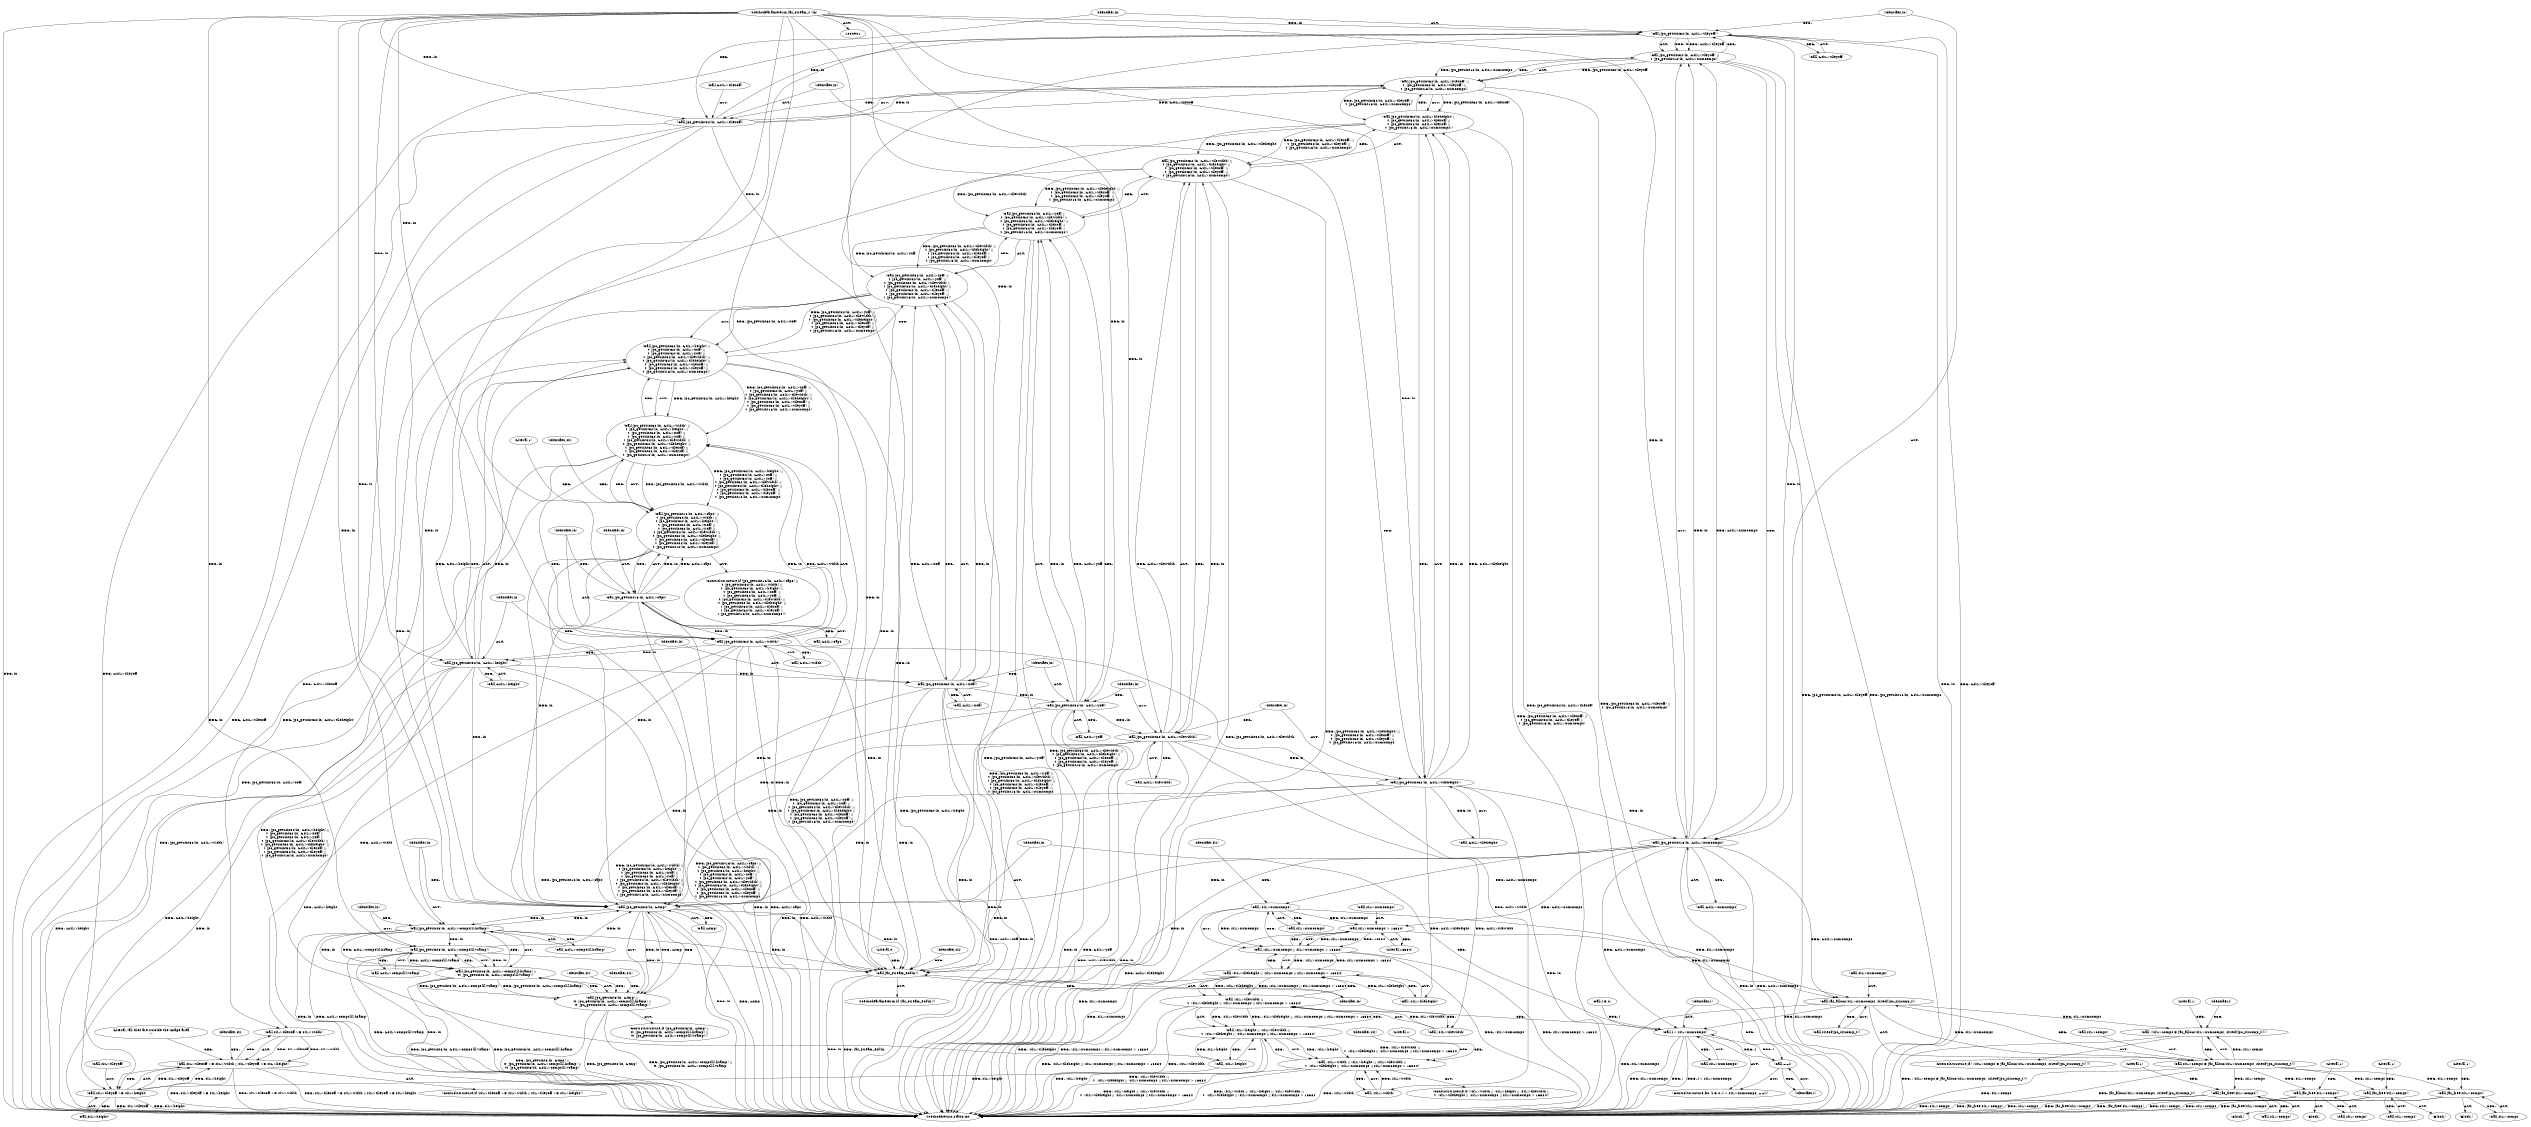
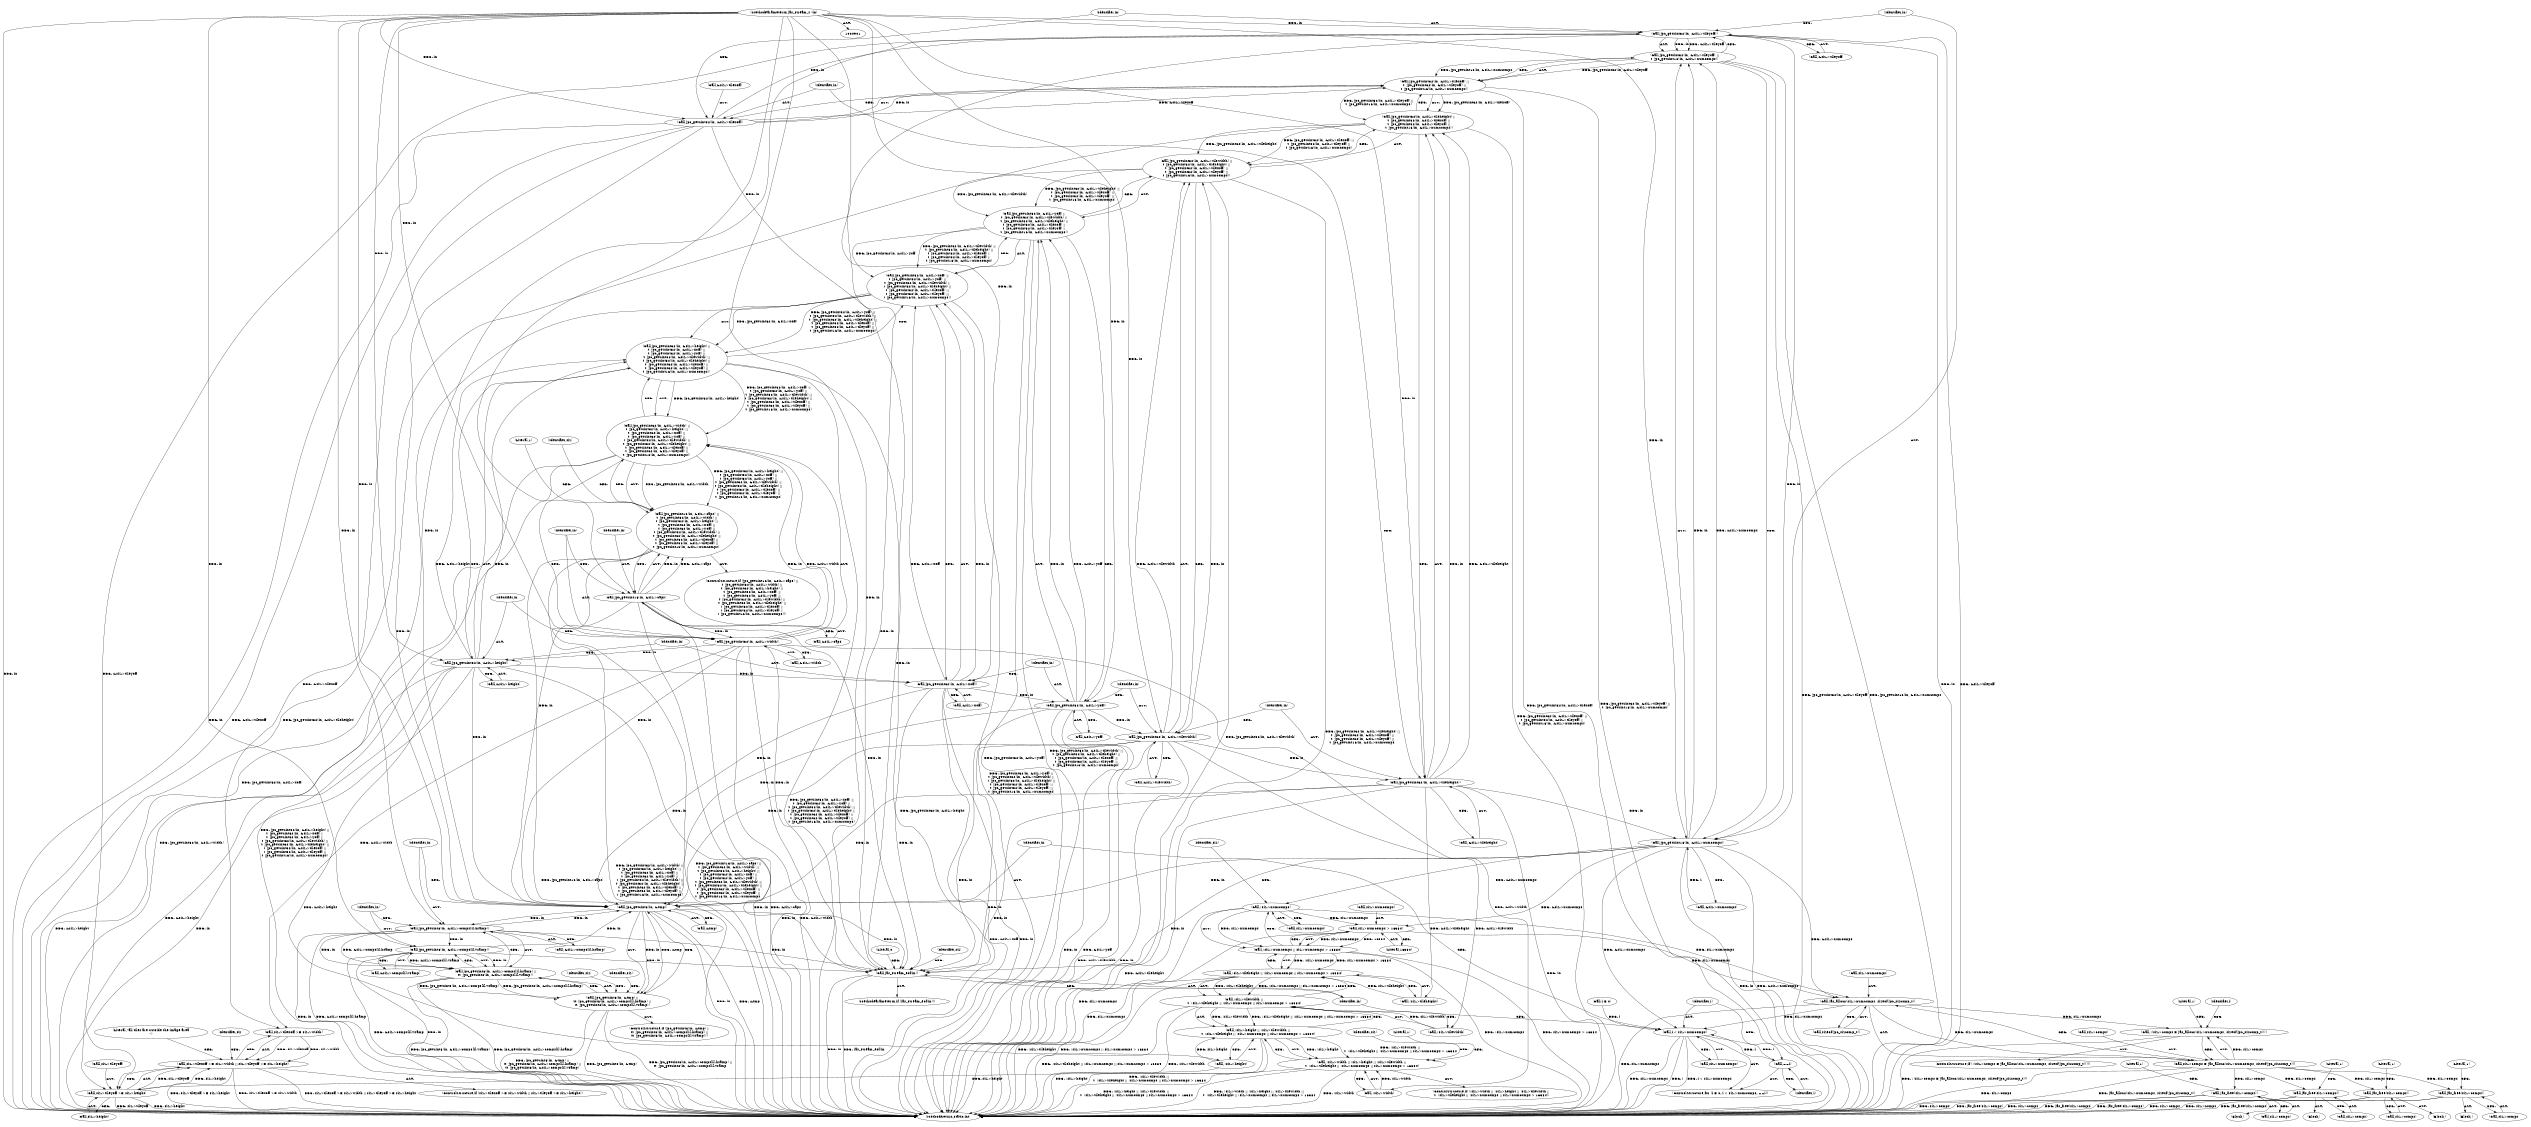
edge "(Call,jpc_getuint32(in, &siz->tileheight))" -> "(Call,&siz->tileheight)": label "DDG: in" -> "CFG: "
edge "(Call,&siz->numcomps)" -> "(Call,jpc_getuint16(in, &siz->numcomps))": label "AST: " -> "DDG: i"
